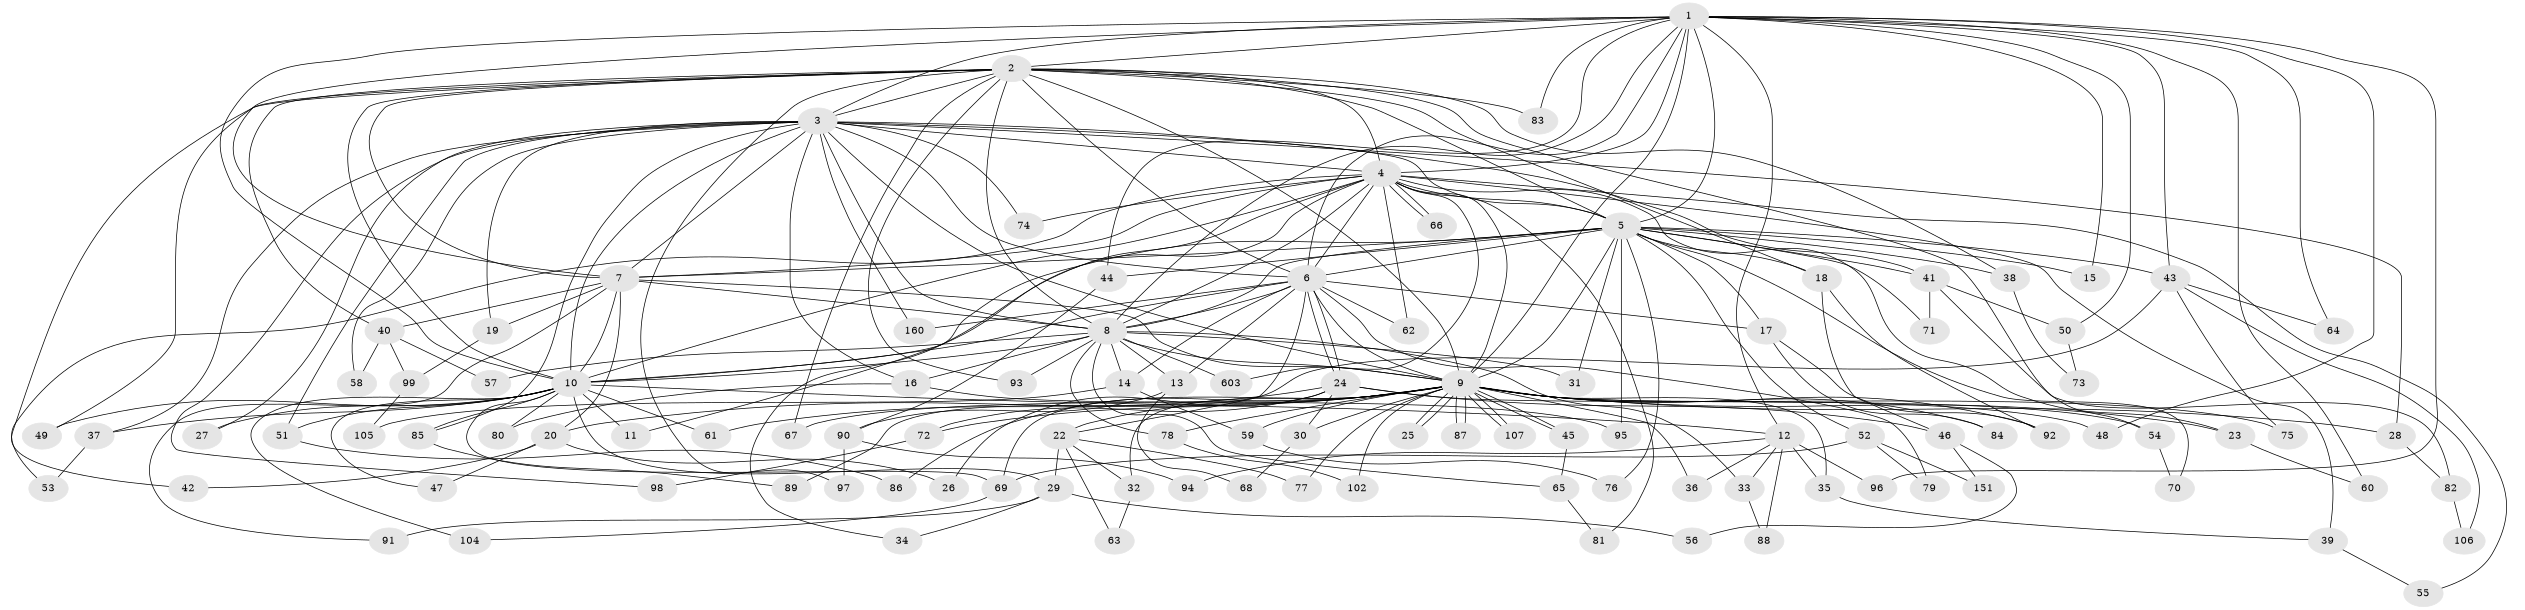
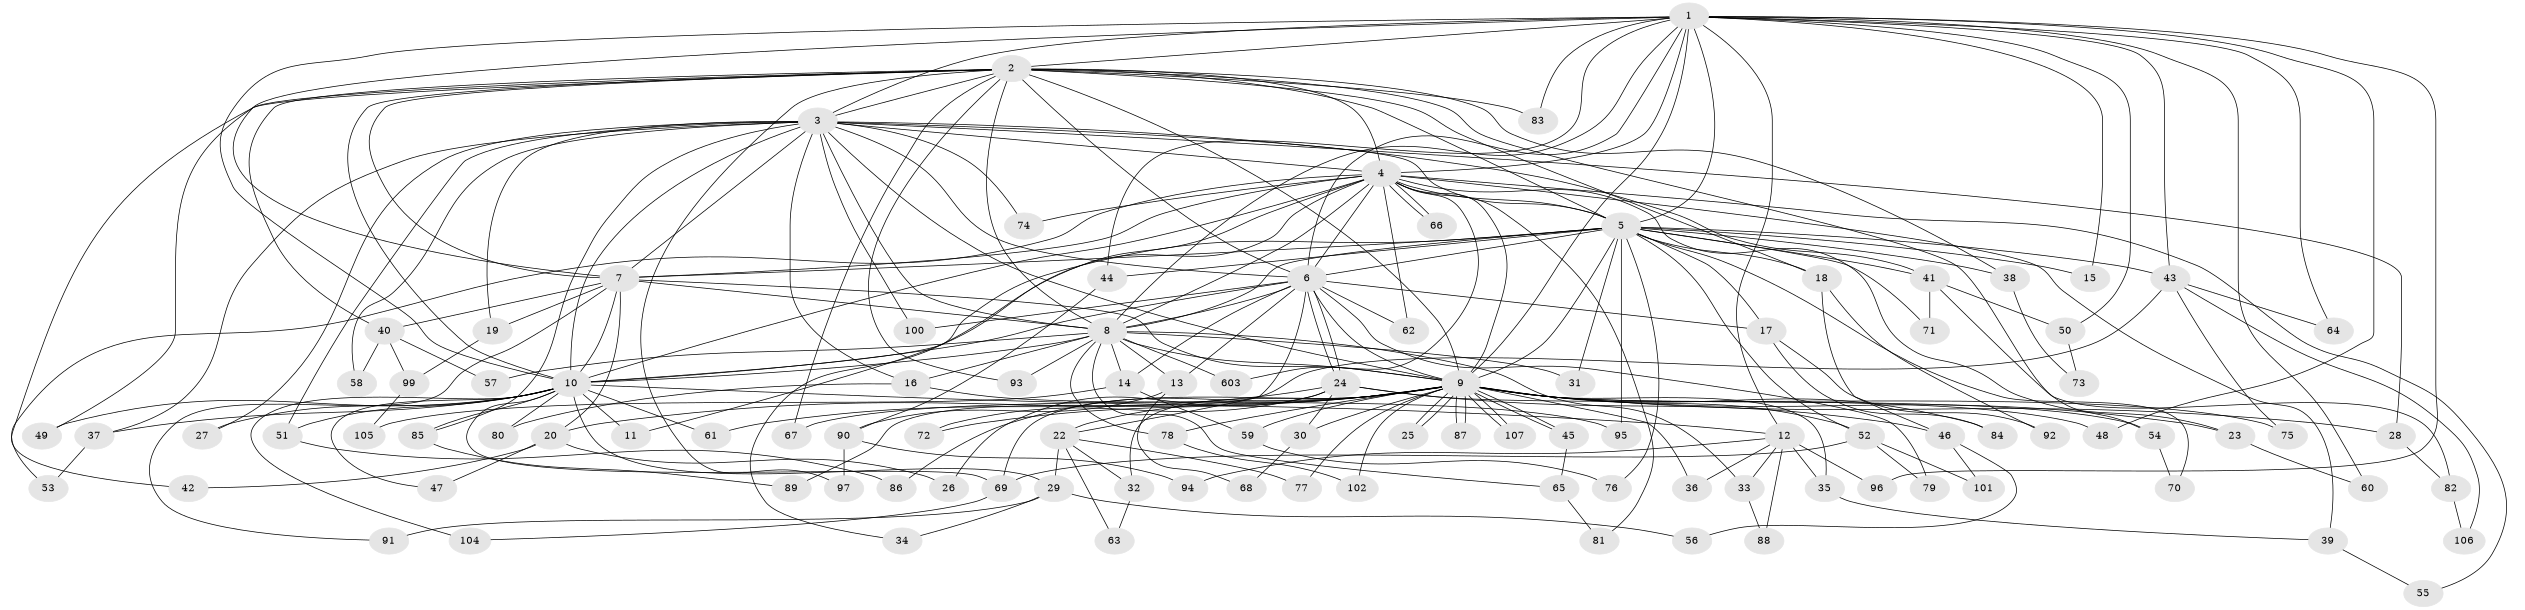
node "160": label "160" -> "100"
edge "9" -- "92": now "9" -- "52"
node "98": removed
node "151": label "151" -> "101"
